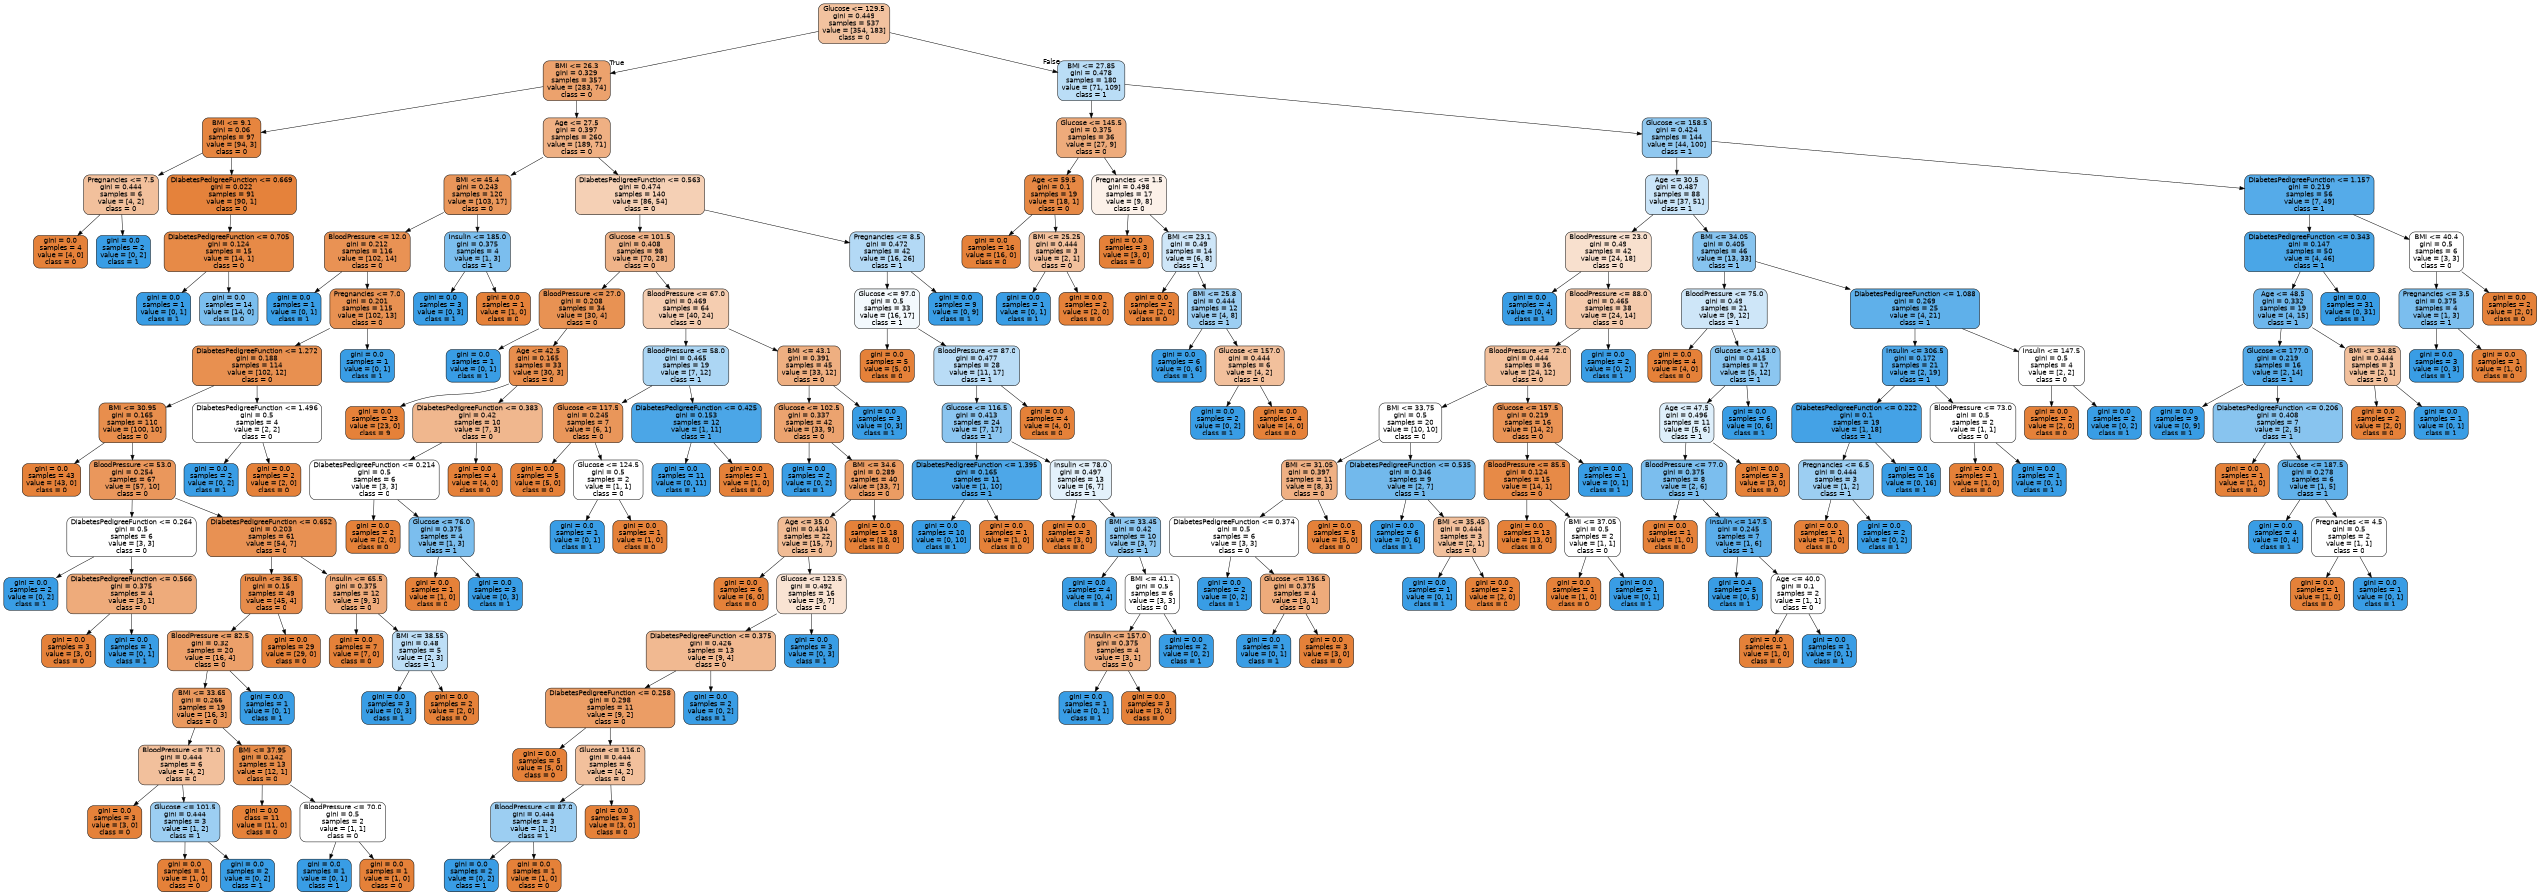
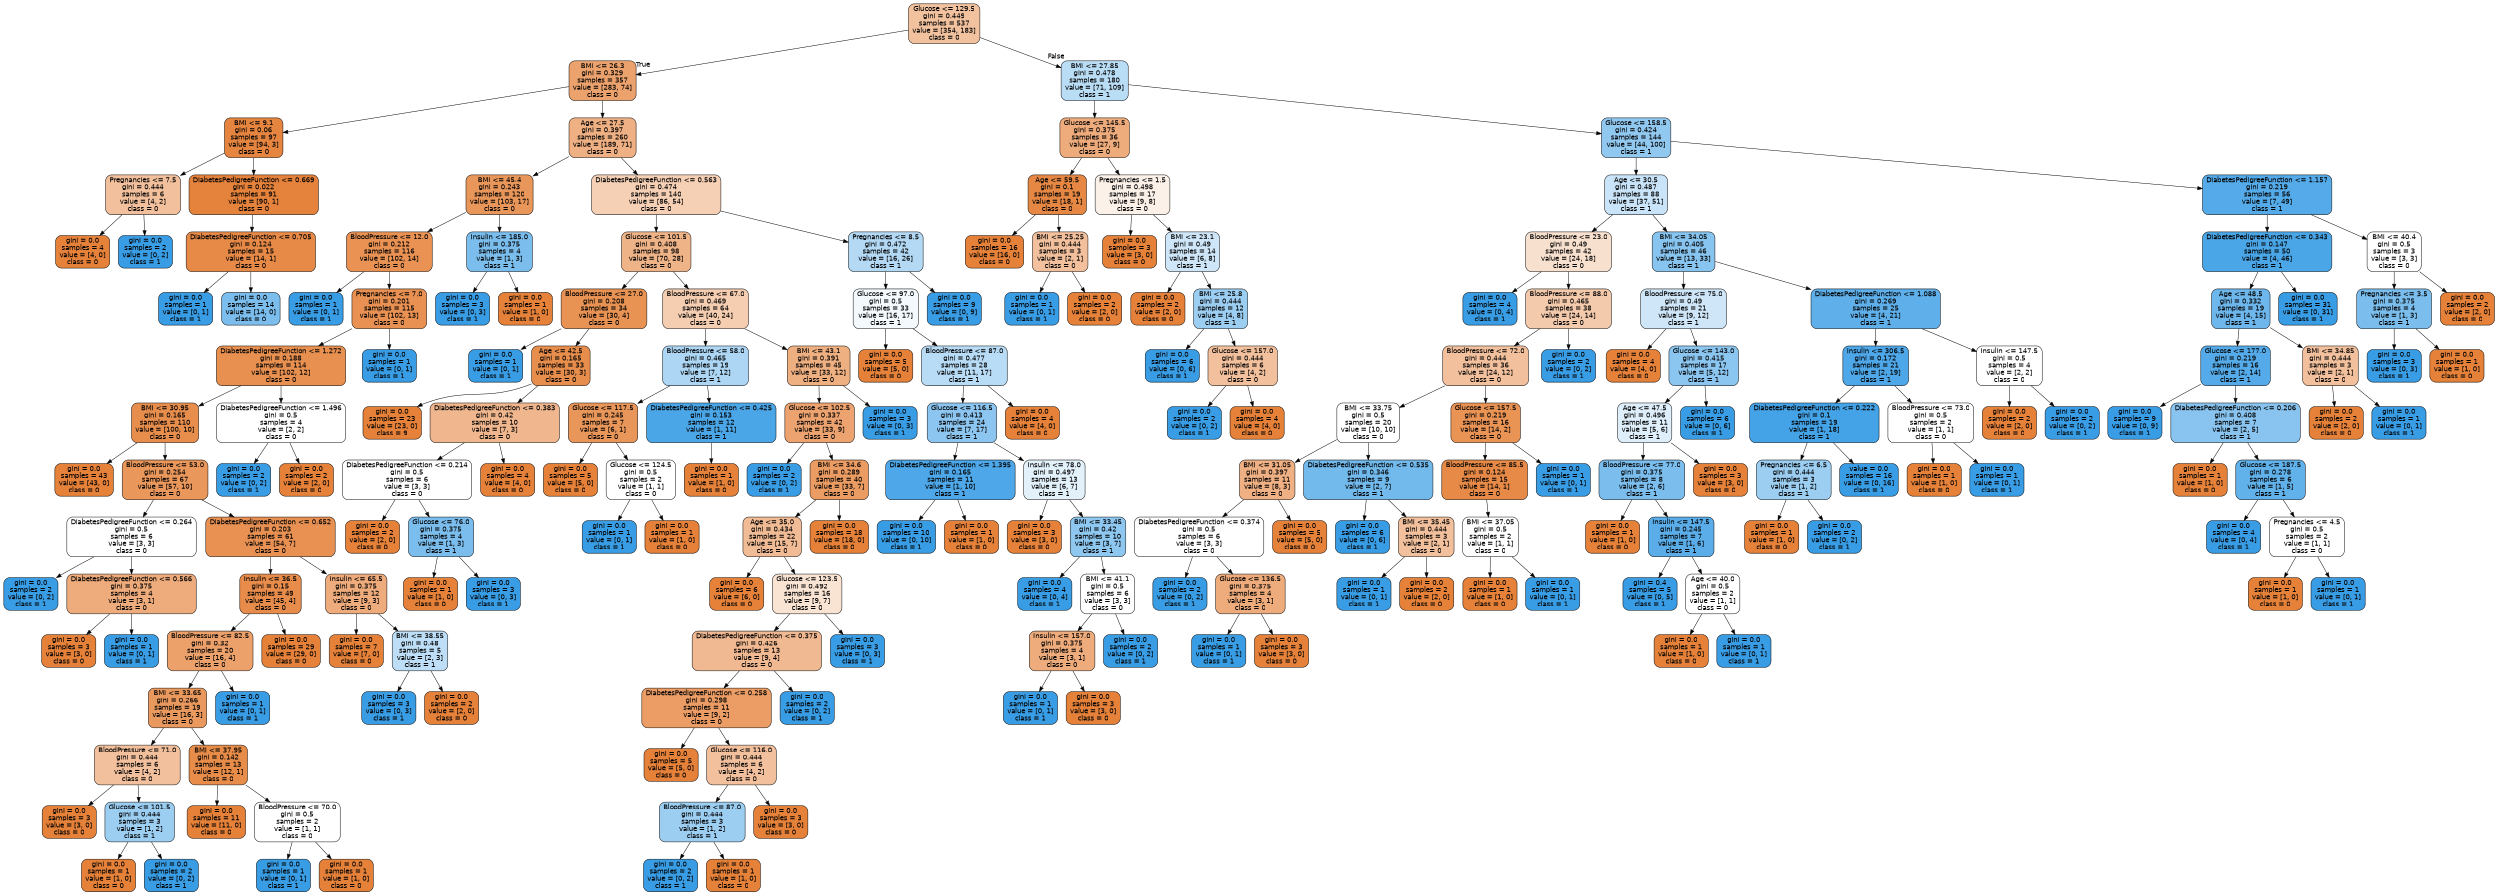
node "BMI <= 40.4 gini = 0.5 samples = 6 value = [3, 3] class = 0": label "BMI <= 40.4 gini = 0.5 samples = 6 value = [3, 3] class = 0" -> "BMI <= 40.4 gini = 0.5 samples = 3 value = [3, 3] class = 0"
node "gini = 0.0 samples = 11 value = [0, 11] class = 1": removed
node "gini = 0.0 samples = 16 value = [0, 16] class = 1": label "gini = 0.0 samples = 16 value = [0, 16] class = 1" -> "value = 0.0 samples = 16 value = [0, 16] class = 1"
node "gini = 0.0 samples = 13 value = [13, 0] class = 0": removed
node "Age <= 40.0 gini = 0.1 samples = 2 value = [1, 1] class = 0": label "Age <= 40.0 gini = 0.1 samples = 2 value = [1, 1] class = 0" -> "Age <= 40.0 gini = 0.5 samples = 2 value = [1, 1] class = 0"
node "gini = 0.0 class = 11 value = [11, 0] class = 0": label "gini = 0.0 class = 11 value = [11, 0] class = 0" -> "gini = 0.0 samples = 11 value = [11, 0] class = 0"
